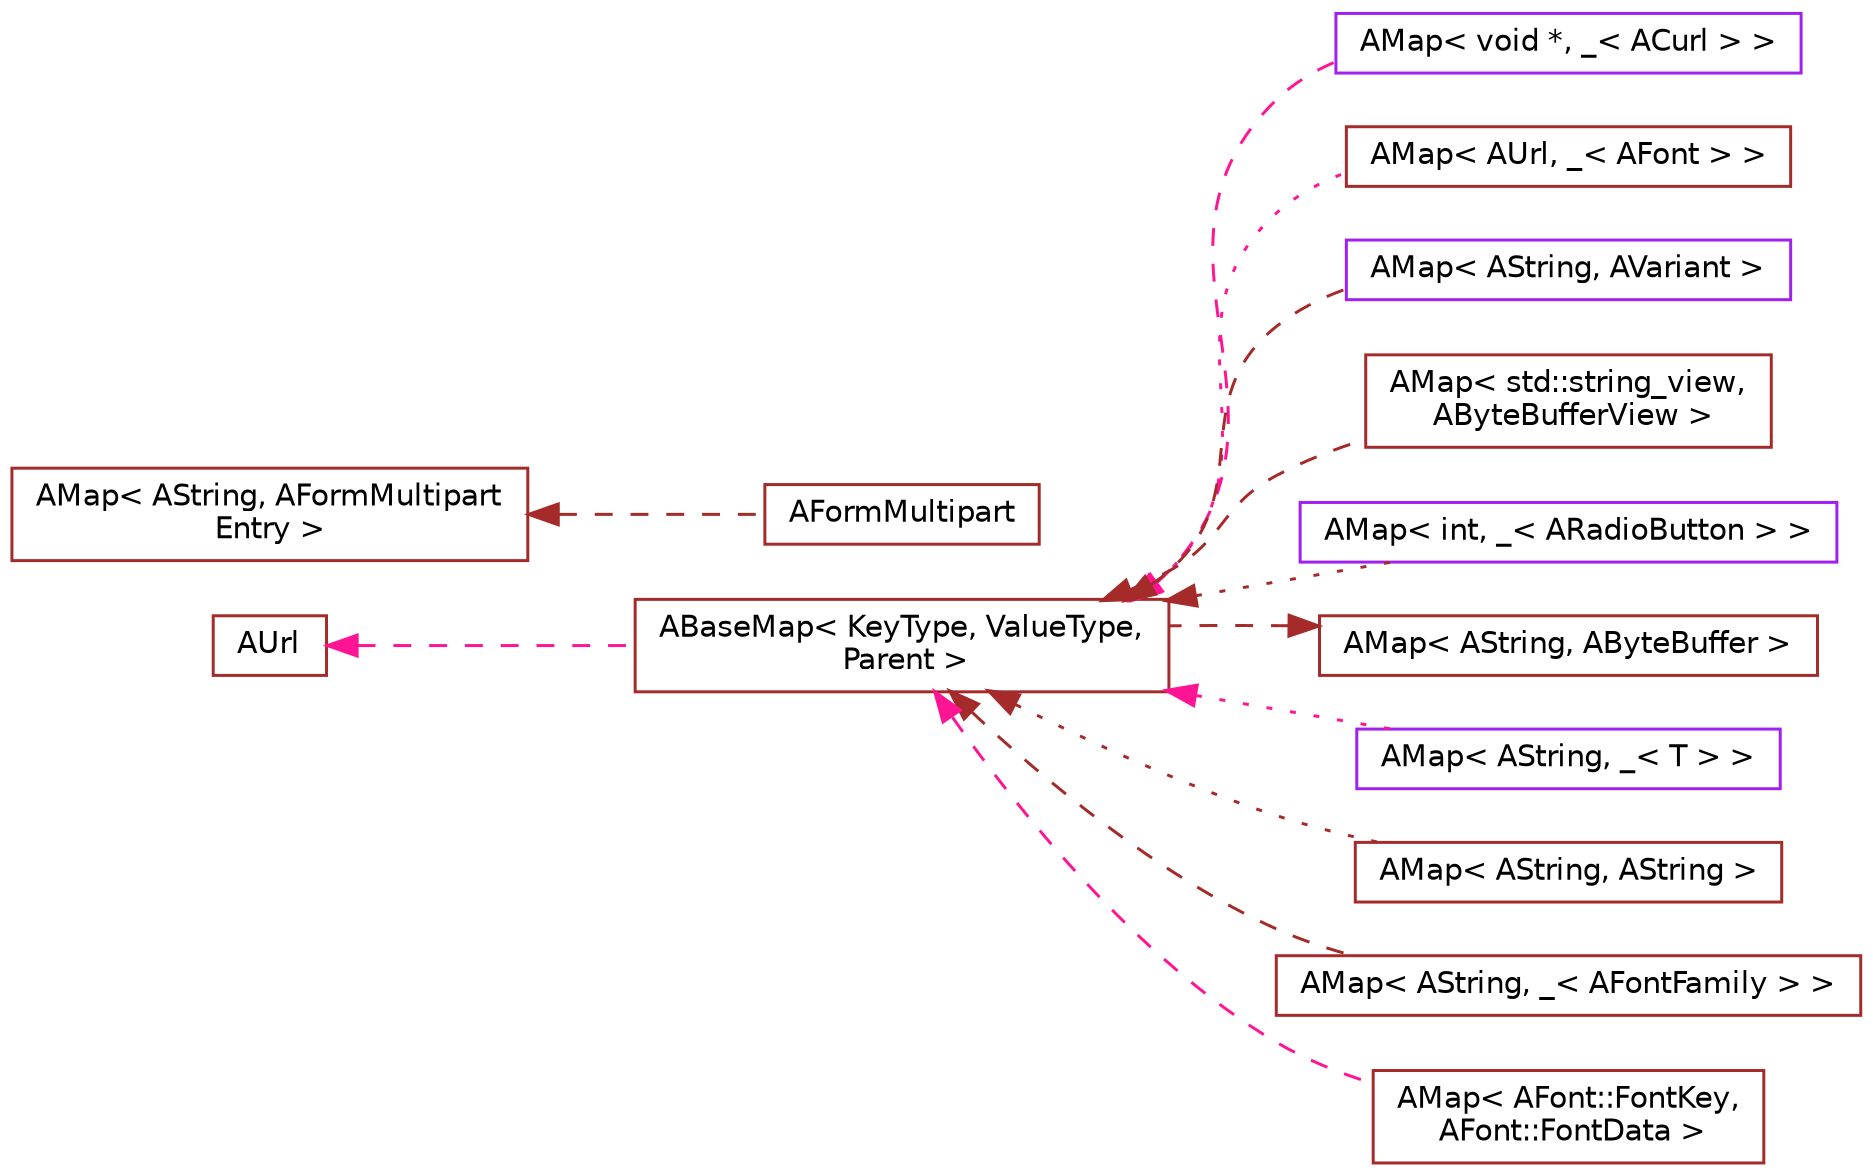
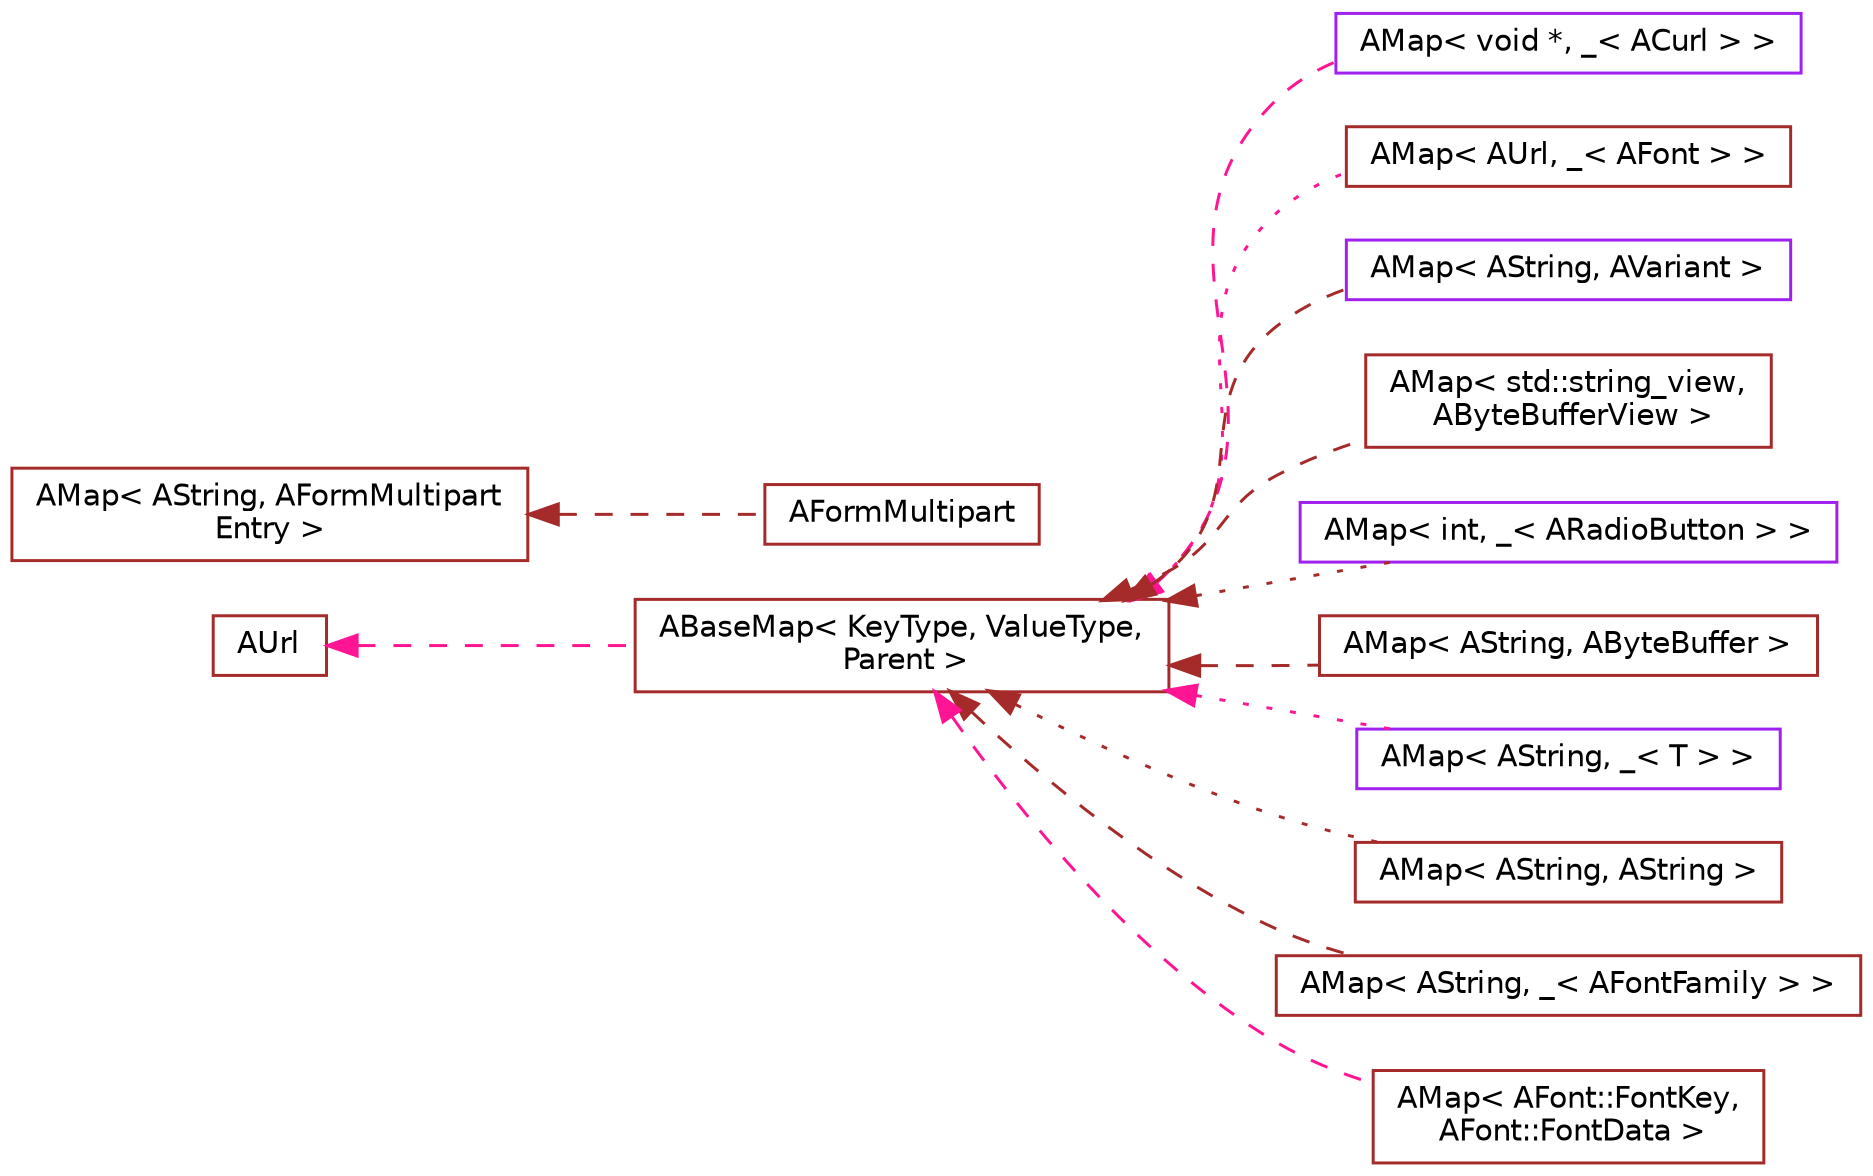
edge "ABaseMap< KeyType, ValueType, Parent >" -> "AMap< AString, AByteBuffer >": reversed
